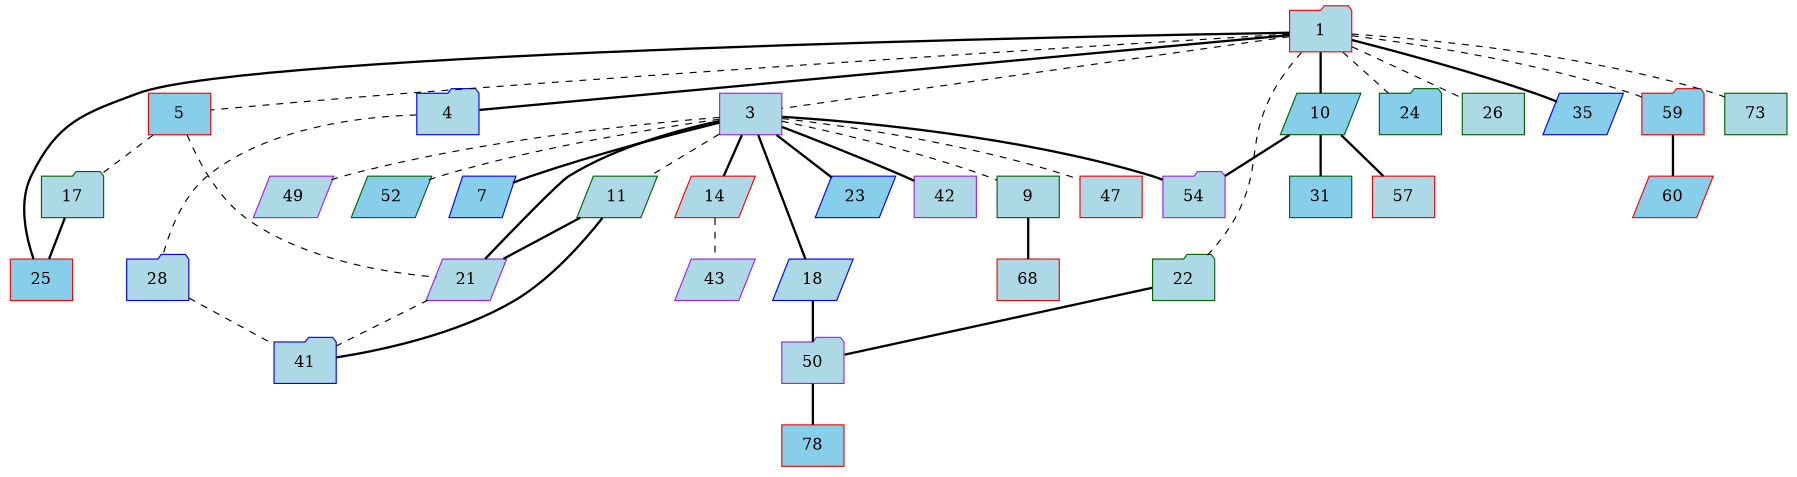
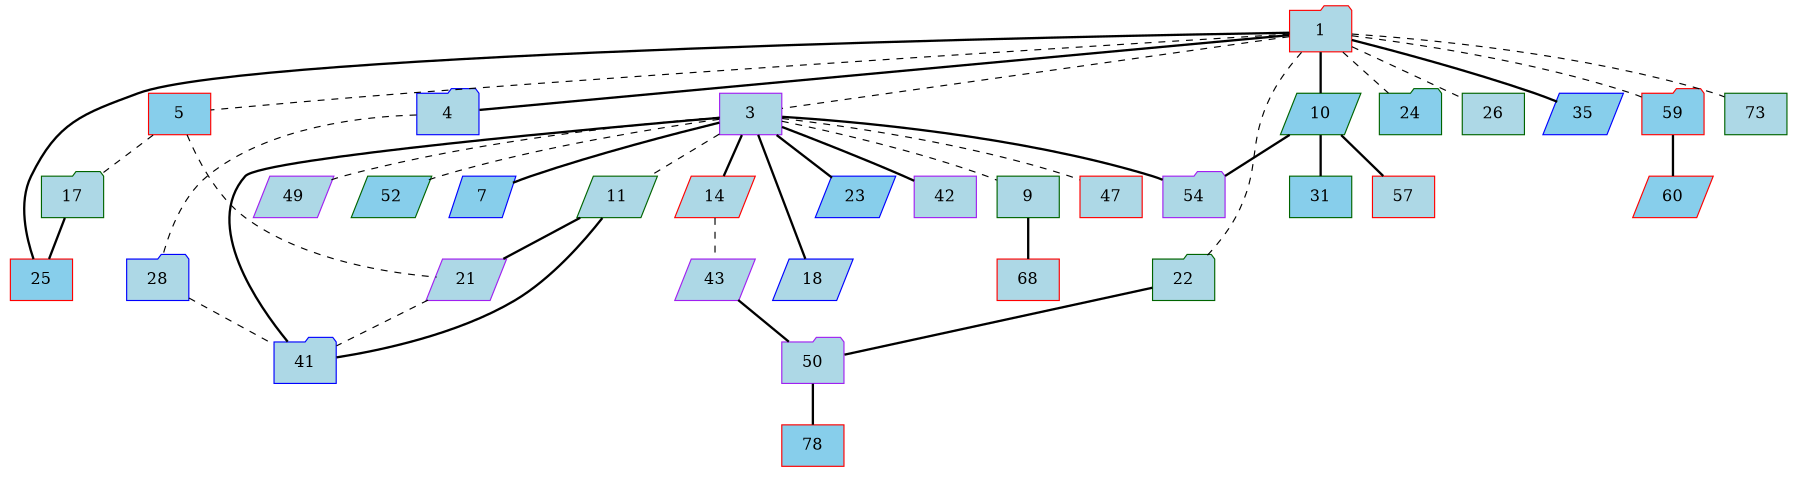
edge "3" -- "21": now "3" -- "41"
edge "18" -- "50": now "43" -- "50"
